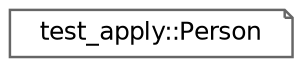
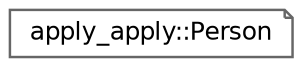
node "test_apply::Person": label "test_apply::Person" -> "apply_apply::Person"
